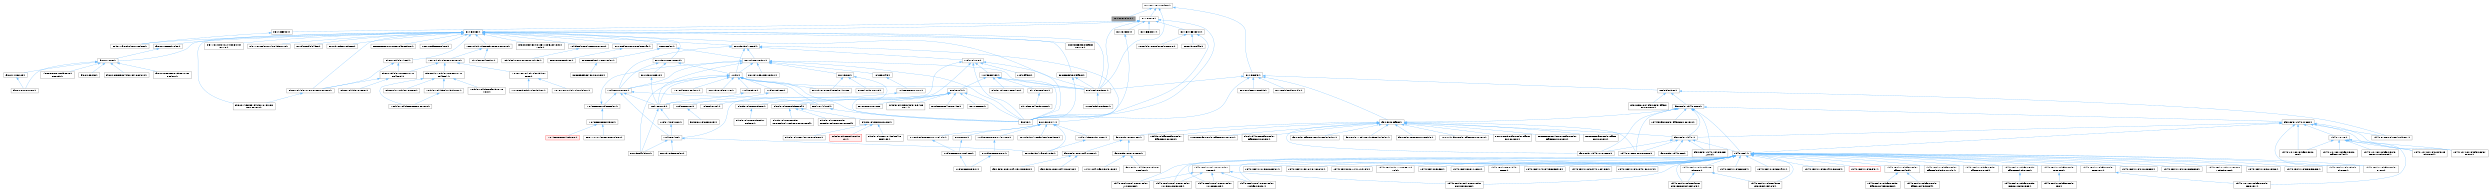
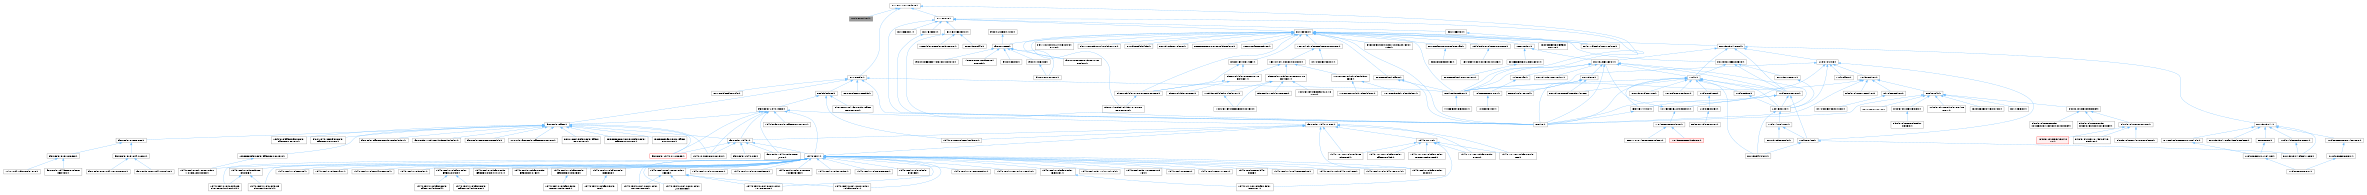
edge "GroomAssetPhysics.h" -> "CurveFloat.h": now "GroomCreateStrandsTextures Options.h" -> "CurveFloat.h"
edge "SoundNodeDoppler.h" -> "AudioDevice.h": now "SoundNodeDoppler.h" -> "AudioVirtualLoop.h"
node "GameplayAbility_Montage.h": color grey40 -> red
node "AbilityTask_WaitDelay.h": color red -> grey40
edge "AbilityTask_ApplyRootMotion MoveToActorForce.h" -> "AbilityTask_ApplyRootMotion _Base.h": now "AbilityTask_ApplyRootMotion MoveToActorForce.h" -> "AssetTagsGameplayEffectComponent.h"
